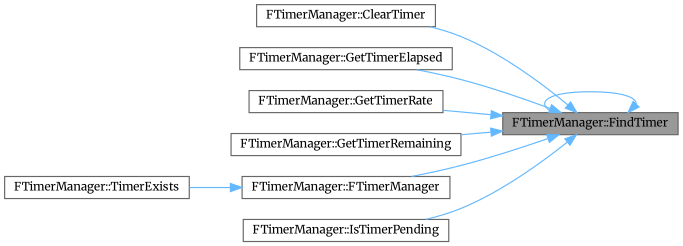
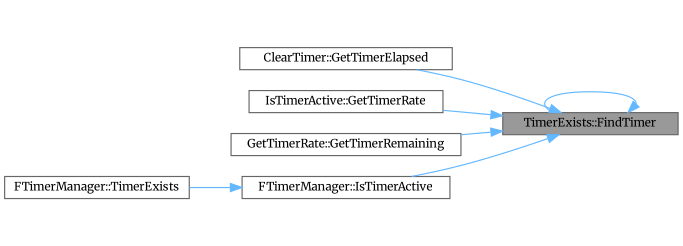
node "FTimerManager::ClearTimer": removed
node "FTimerManager::GetTimerElapsed": label "FTimerManager::GetTimerElapsed" -> "ClearTimer::GetTimerElapsed"
node "FTimerManager::GetTimerRate": label "FTimerManager::GetTimerRate" -> "IsTimerActive::GetTimerRate"
node "FTimerManager::FindTimer": label "FTimerManager::FindTimer" -> "TimerExists::FindTimer"
node "FTimerManager::GetTimerRemaining": label "FTimerManager::GetTimerRemaining" -> "GetTimerRate::GetTimerRemaining"
node "FTimerManager::FTimerManager": label "FTimerManager::FTimerManager" -> "FTimerManager::IsTimerActive"
node "FTimerManager::IsTimerPending": removed
